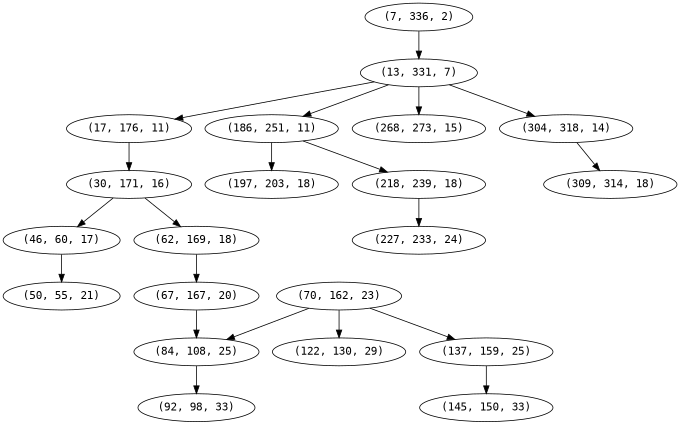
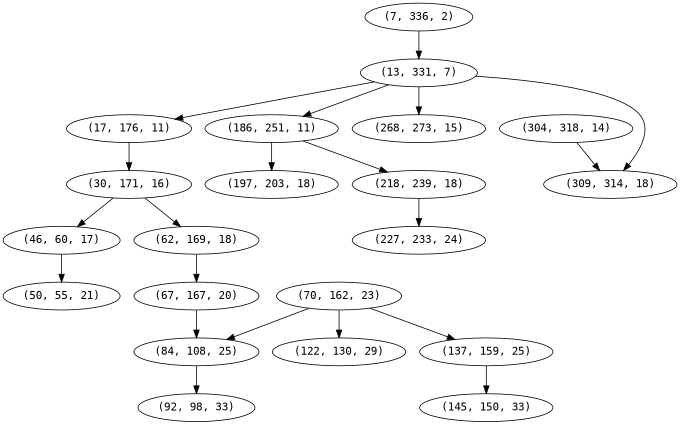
edge "(13, 331, 7)" -> "(304, 318, 14)": now "(13, 331, 7)" -> "(309, 314, 18)"
